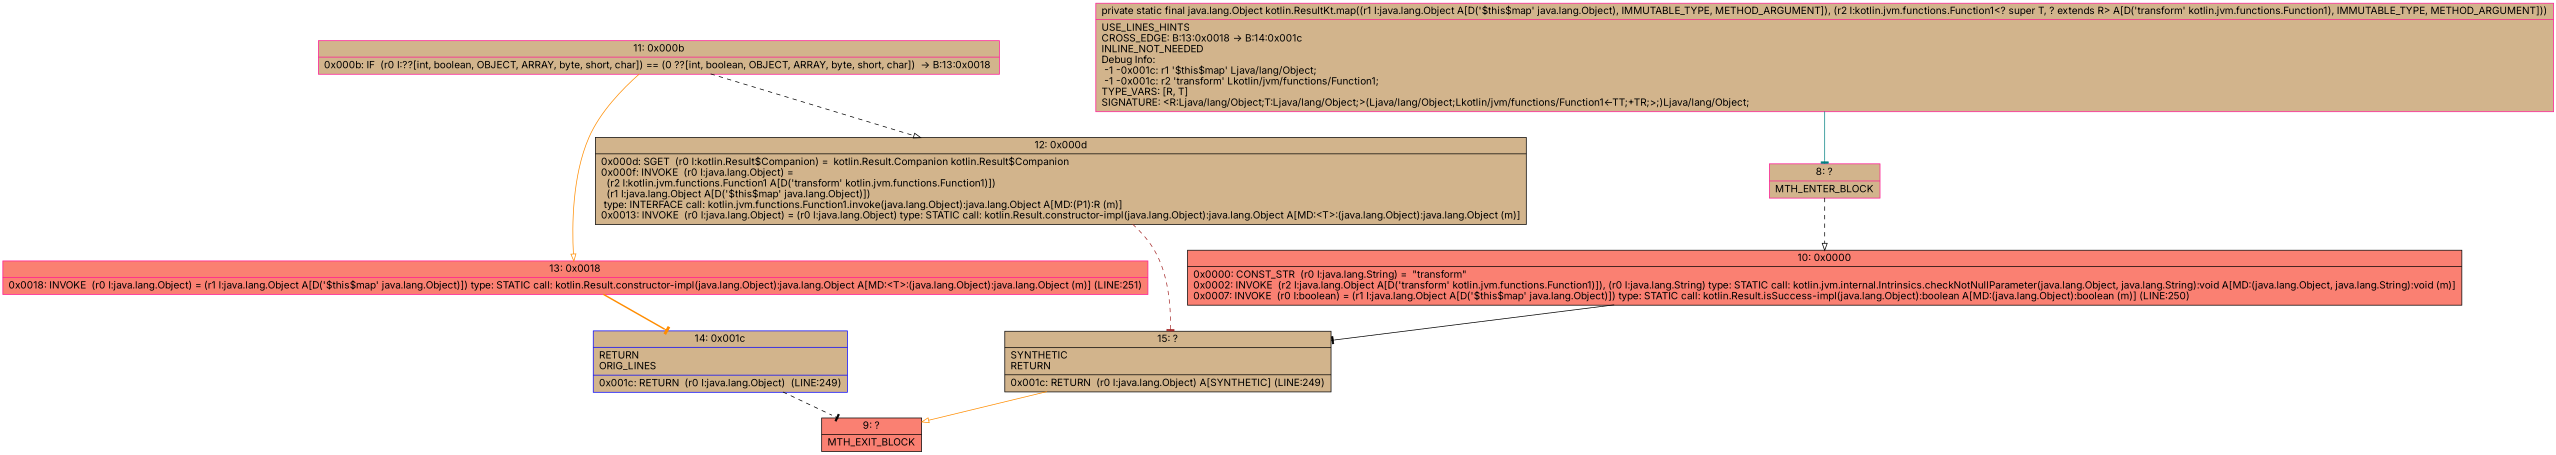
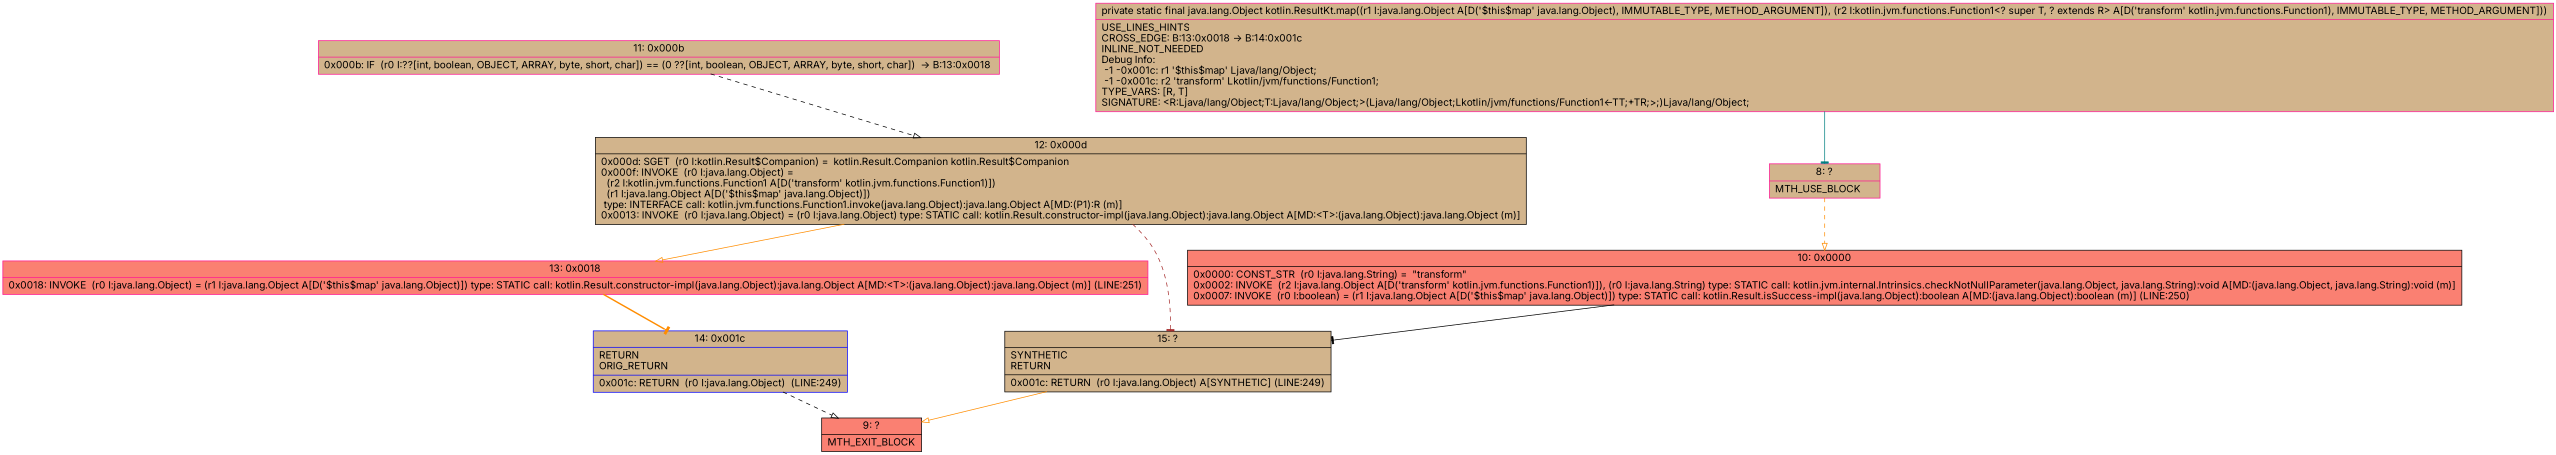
edge "11: 0x000b" -> "13: 0x0018": now "12: 0x000d" -> "13: 0x0018"
node "8: ?": text "MTH_ENTER_BLOCK" -> "MTH_USE_BLOCK"
edge "8: ?" -> "10: 0x0000": color black -> darkorange
node "14: 0x001c": text "ORIG_LINES" -> "ORIG_RETURN"
edge "14: 0x001c" -> "9: ?": arrowhead tee -> onormal
